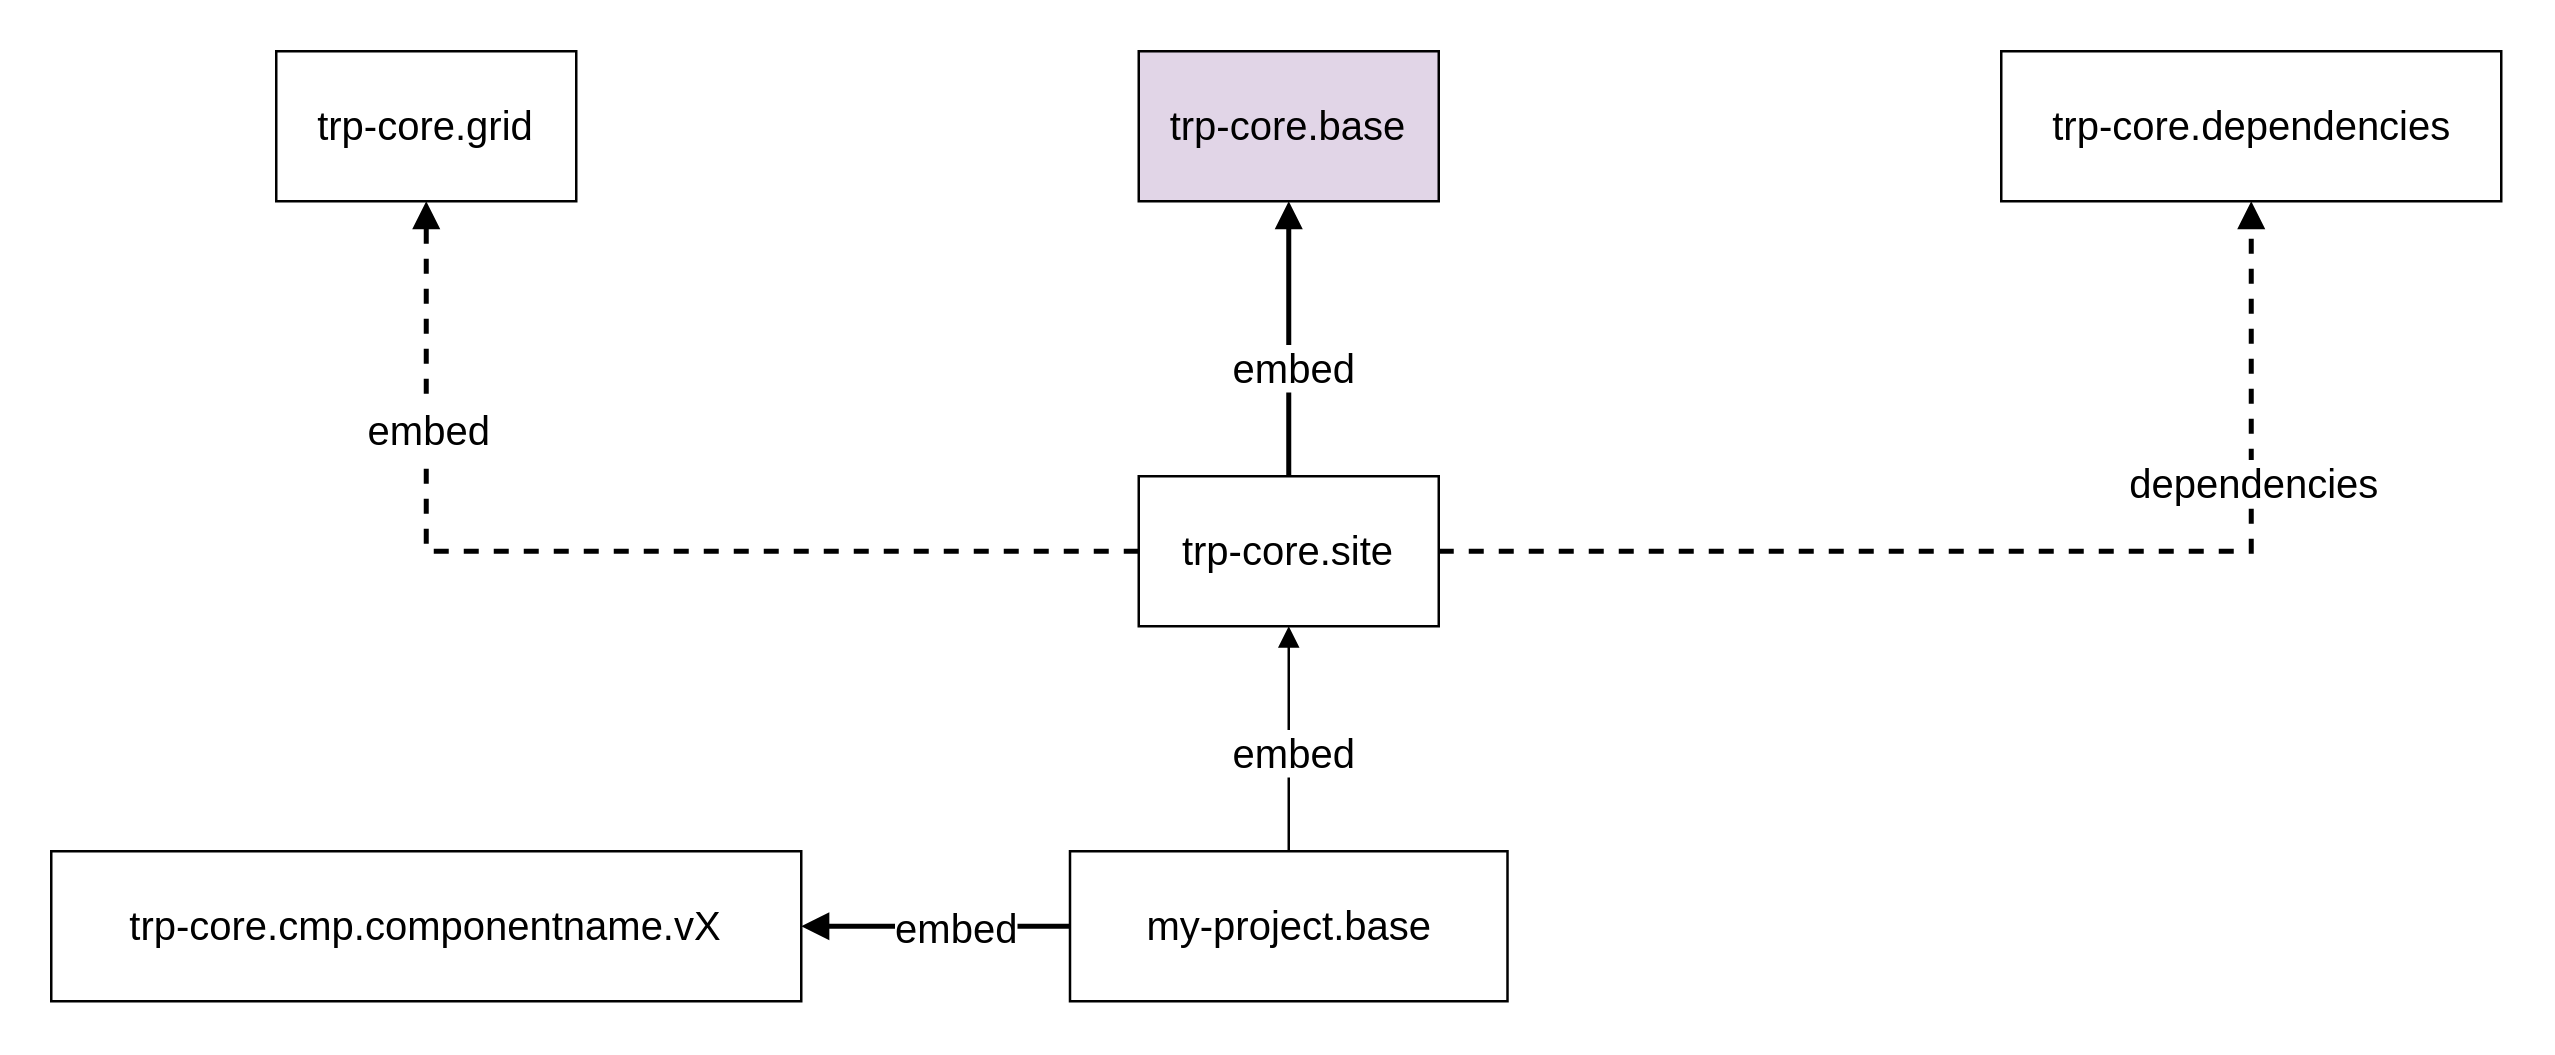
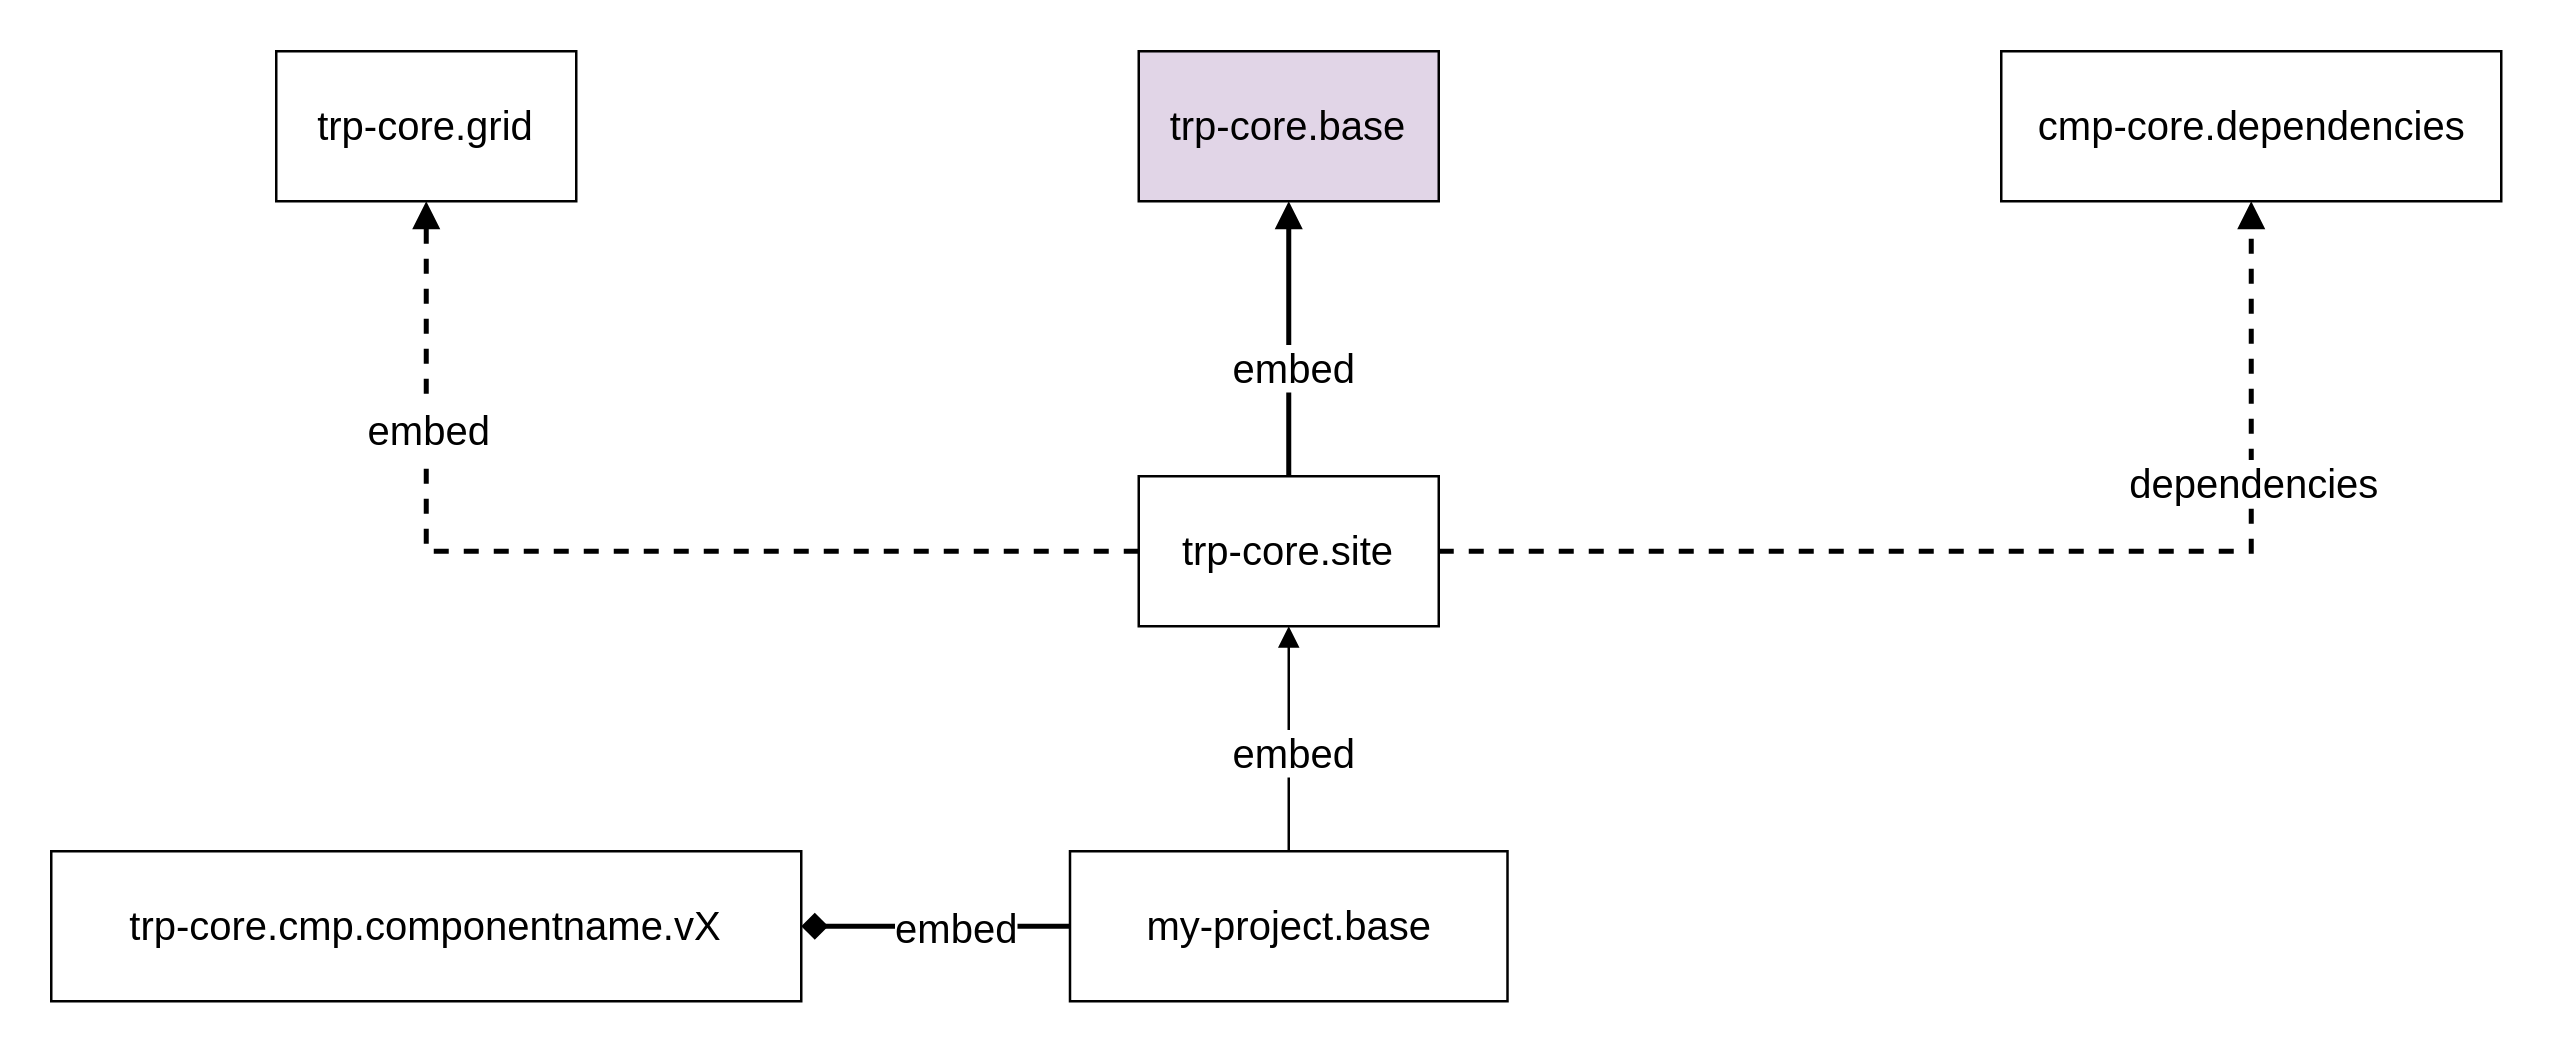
node "trp-core.dependencies": label "trp-core.dependencies" -> "cmp-core.dependencies"
edge "my-project.base" -> "trp-core.cmp.componentname.vX": arrowhead block -> diamond
